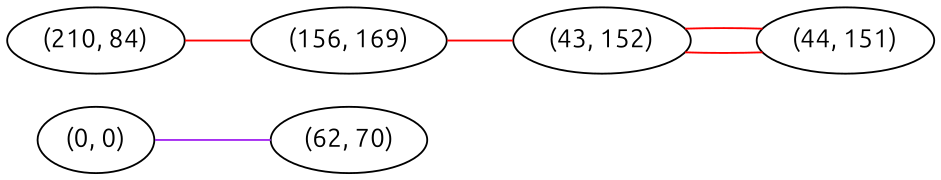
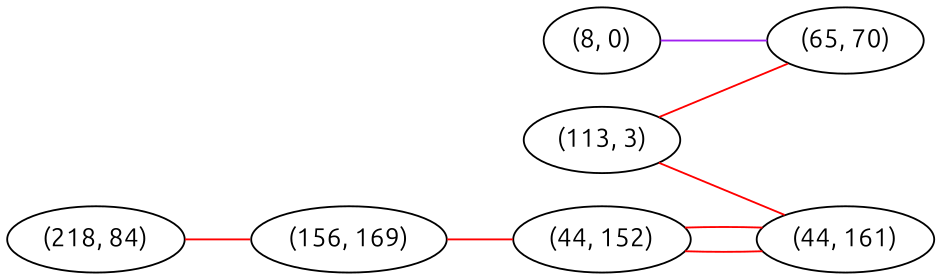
node "(210, 84)": label "(210, 84)" -> "(218, 84)"
node "(43, 152)": label "(43, 152)" -> "(44, 152)"
node "(44, 151)": label "(44, 151)" -> "(44, 161)"
node "(0, 0)": label "(0, 0)" -> "(8, 0)"
node "(62, 70)": label "(62, 70)" -> "(65, 70)"
node "(113, 3)": added
